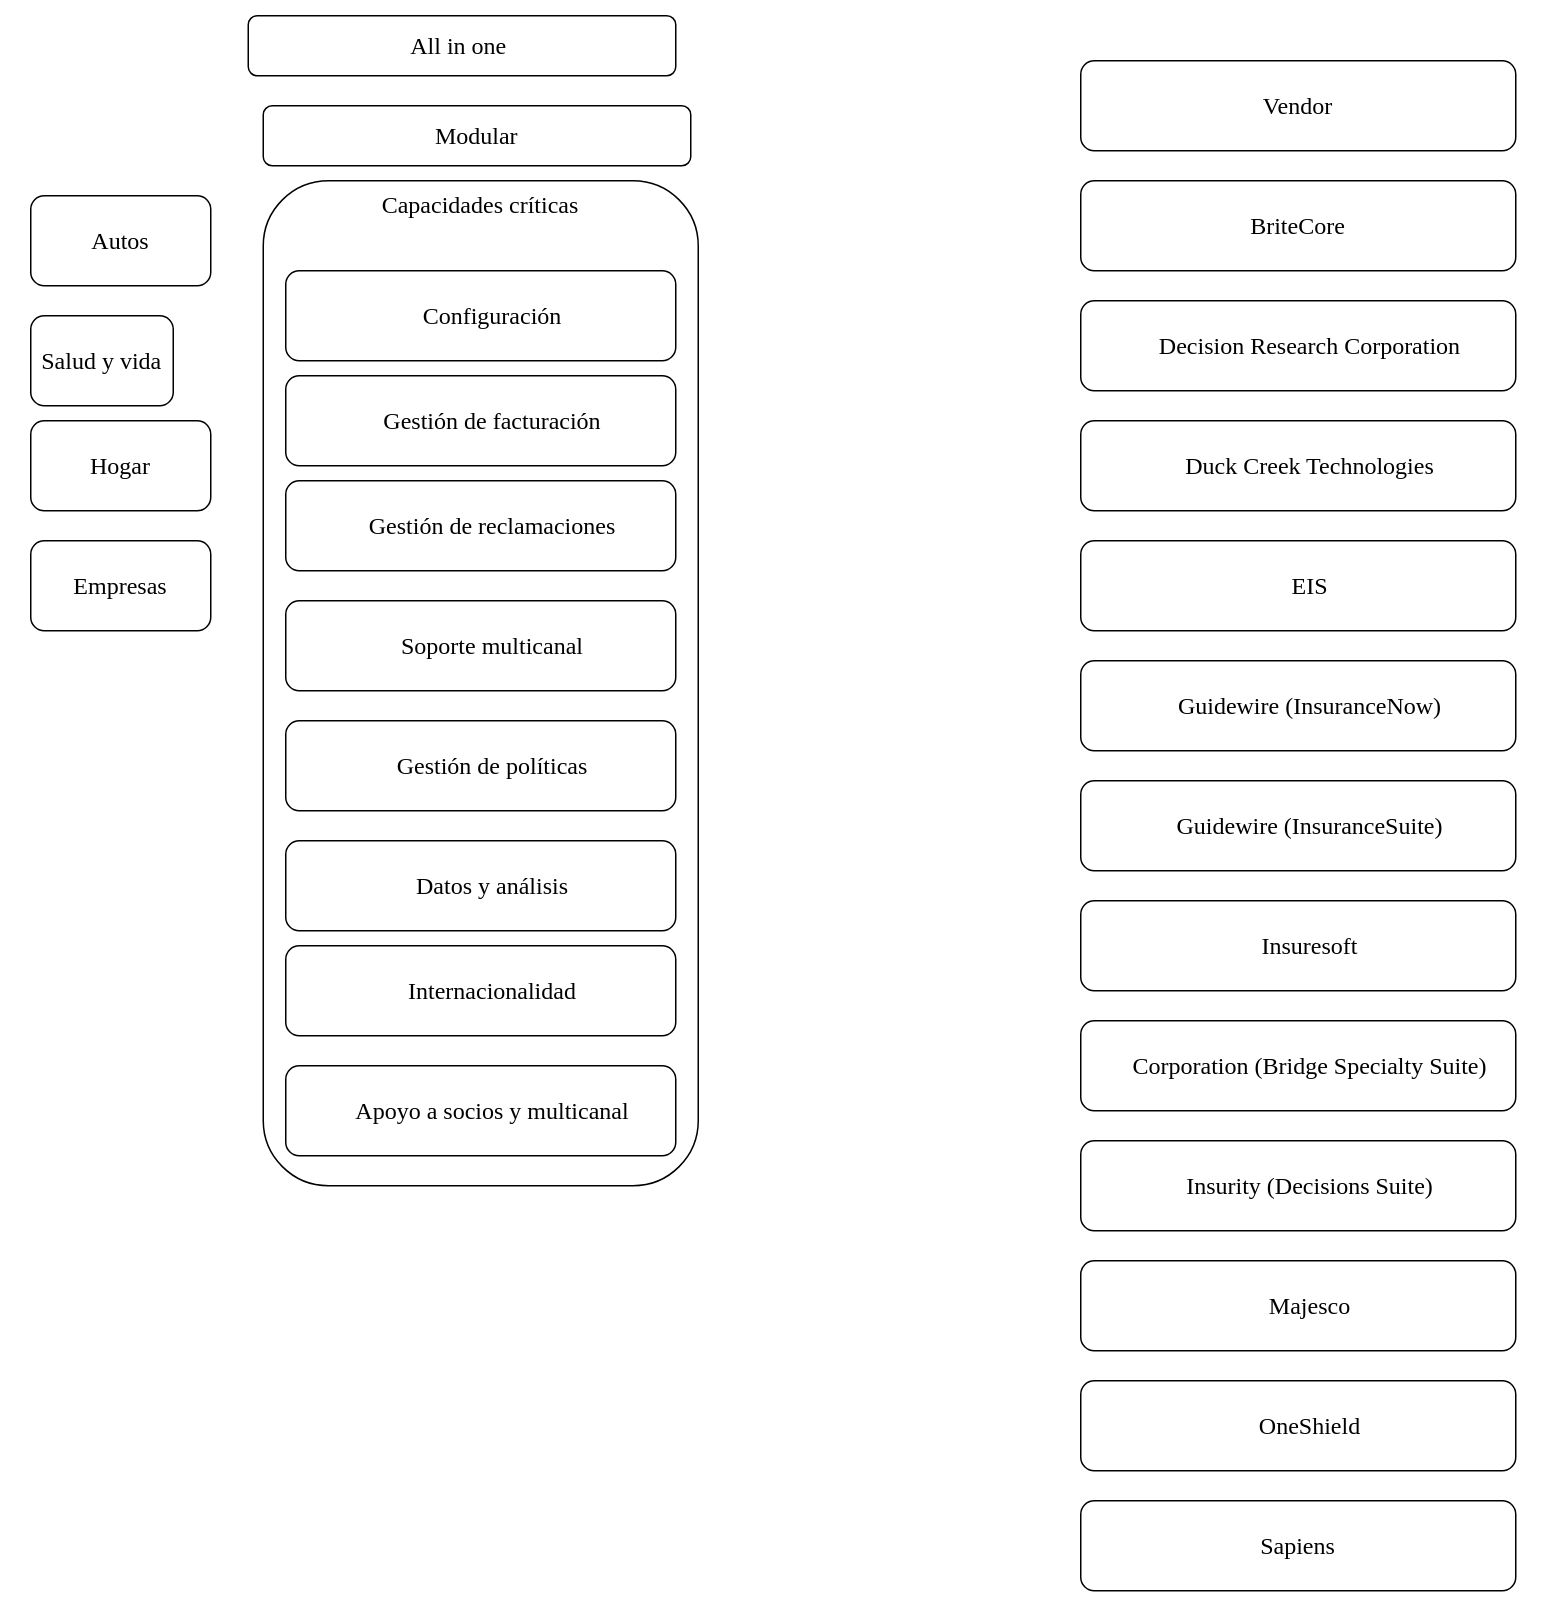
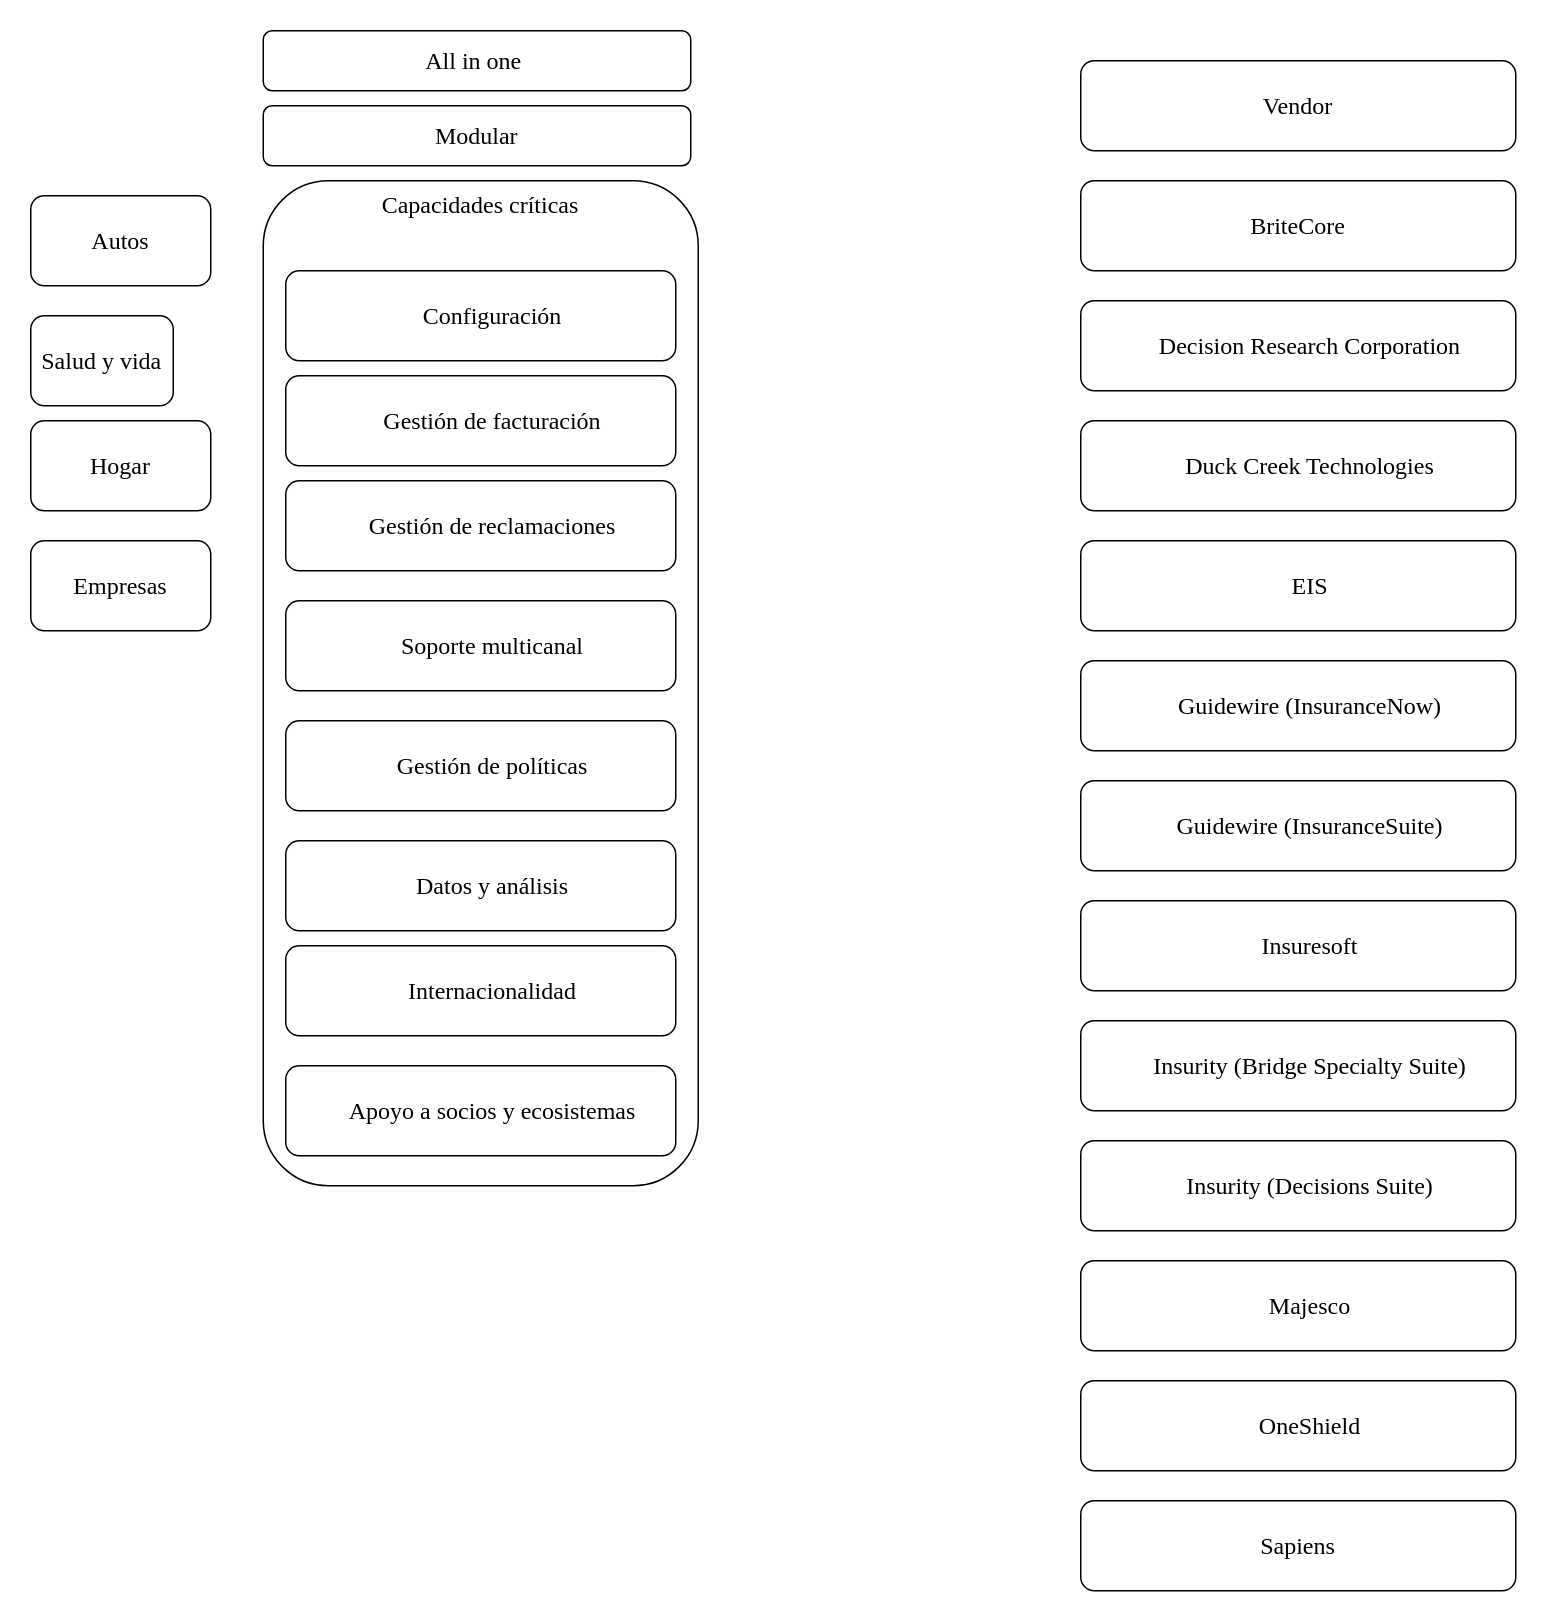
node "All in one": moved (462, 46) -> (477, 61)
node "Corporation (Bridge Specialty Suite)": label "Corporation (Bridge Specialty Suite)" -> "Insurity (Bridge Specialty Suite)"
node "Apoyo a socios y multicanal": label "Apoyo a socios y multicanal" -> "Apoyo a socios y ecosistemas"
